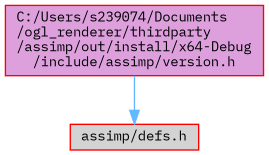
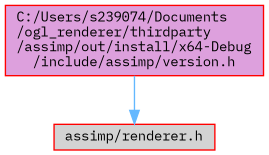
node "assimp/defs.h": label "assimp/defs.h" -> "assimp/renderer.h"
